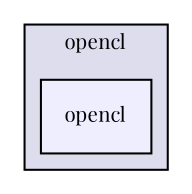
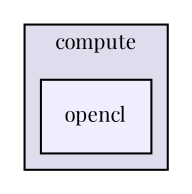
cluster "opencl": label "opencl" -> "compute"
